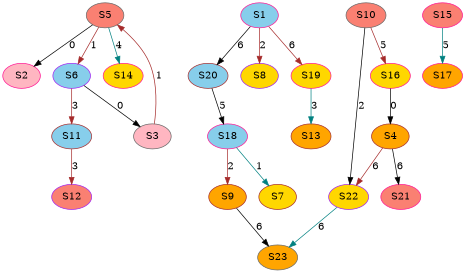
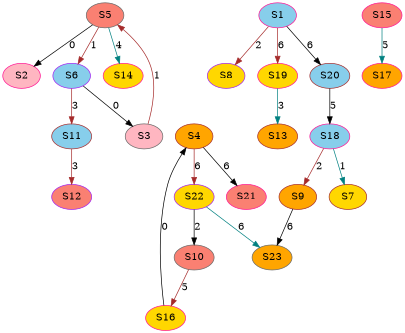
edge "S10" -> "S22": reversed
